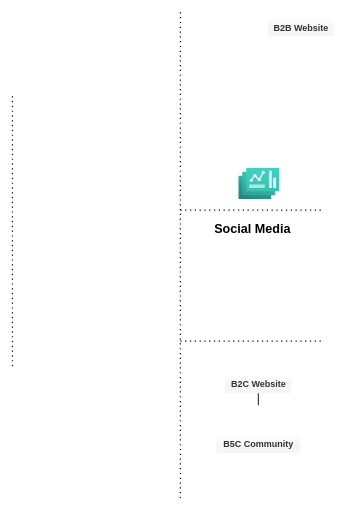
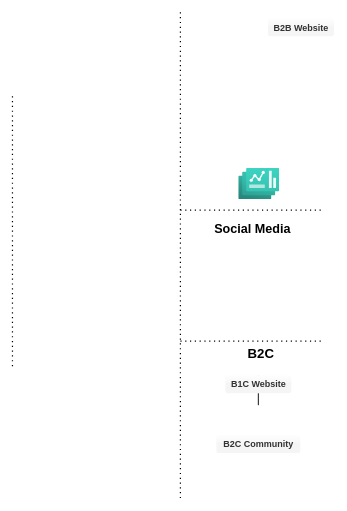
node "B2C": added
node "B2C Website": label "B2C Website" -> "B1C Website"
node "B5C Community": label "B5C Community" -> "B2C Community"
